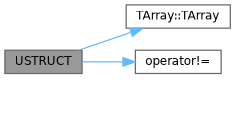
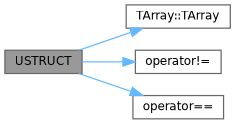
node "operator==": added
